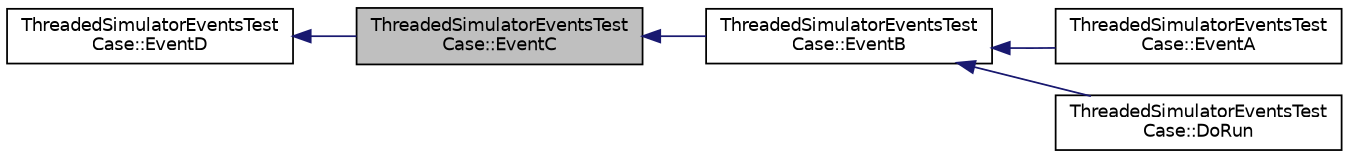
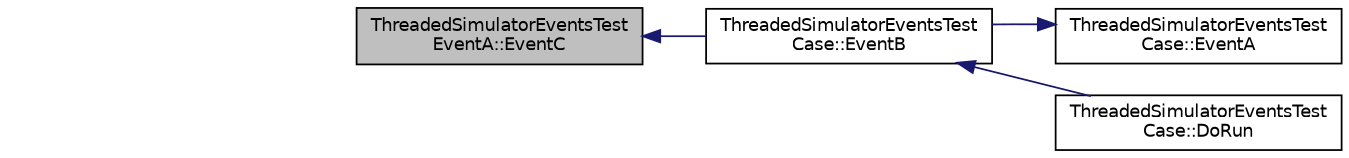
node "ThreadedSimulatorEventsTest Case::EventD": removed
node "ThreadedSimulatorEventsTest Case::EventC": label "ThreadedSimulatorEventsTest Case::EventC" -> "ThreadedSimulatorEventsTest EventA::EventC"
edge "ThreadedSimulatorEventsTest Case::EventA" -> "ThreadedSimulatorEventsTest Case::EventB": reversed
